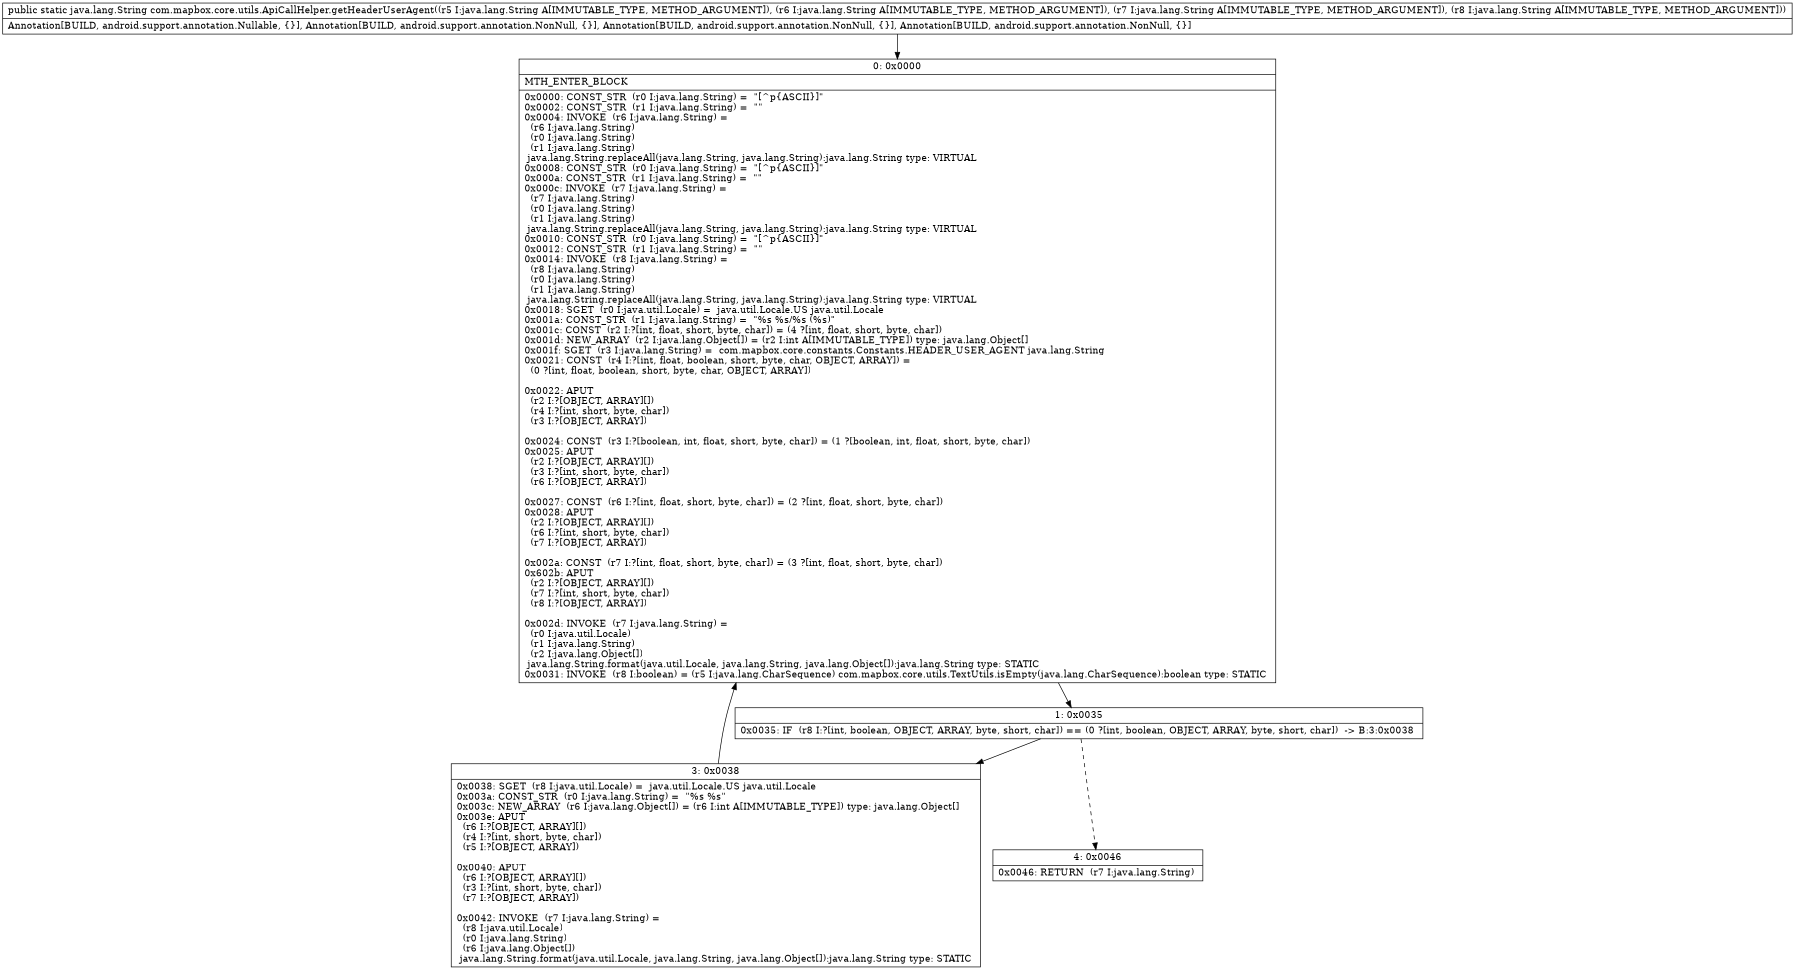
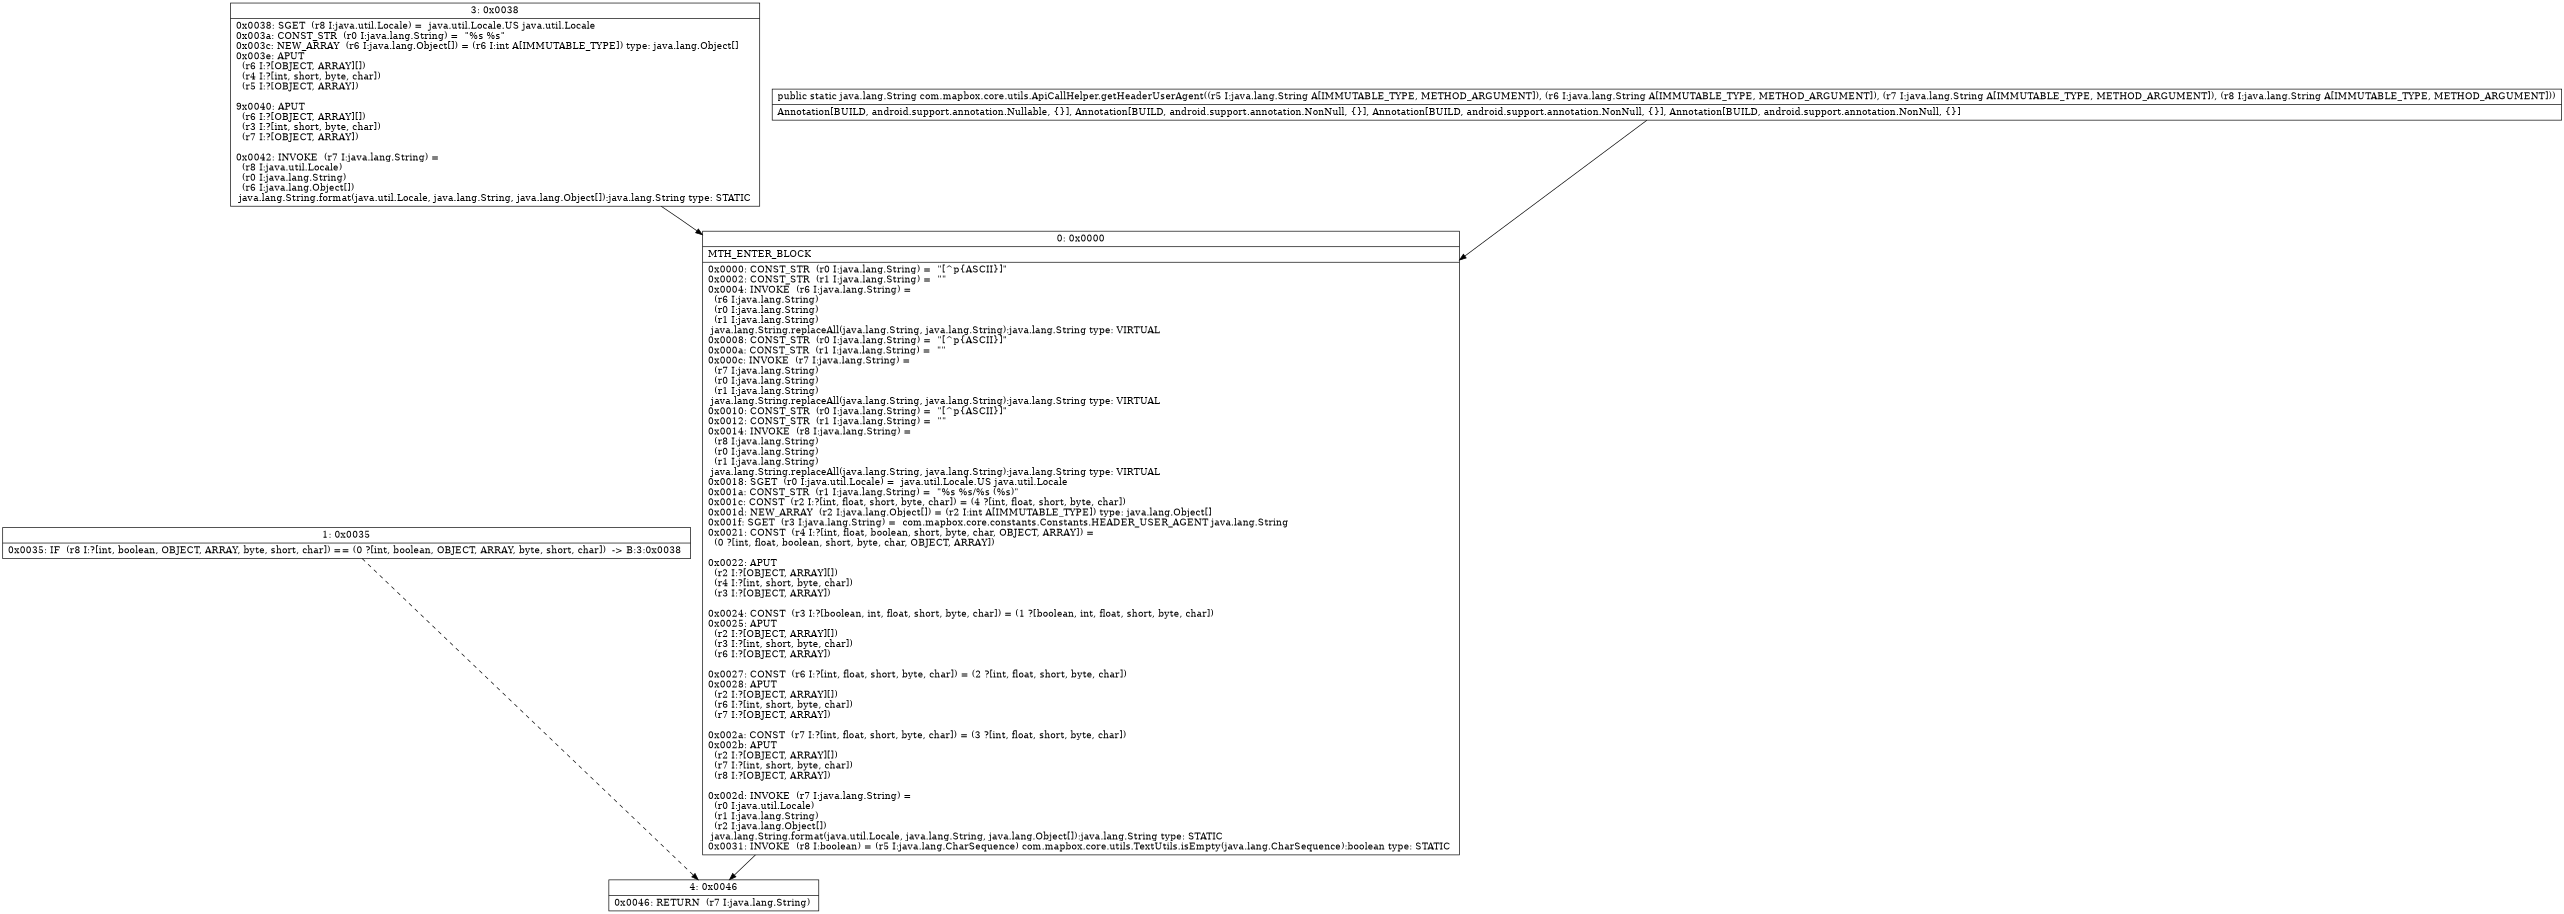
node "0: 0x0000": text "0x602b: APUT" -> "0x002b: APUT"
edge "0: 0x0000" -> "1: 0x0035": now "0: 0x0000" -> "4: 0x0046"
edge "1: 0x0035" -> "3: 0x0038": removed
node "3: 0x0038": text "0x0040: APUT" -> "9x0040: APUT"
